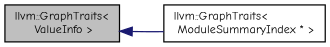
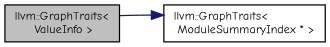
edge "llvm::GraphTraits< ModuleSummaryIndex * >" -> "llvm::GraphTraits< ValueInfo >": reversed
